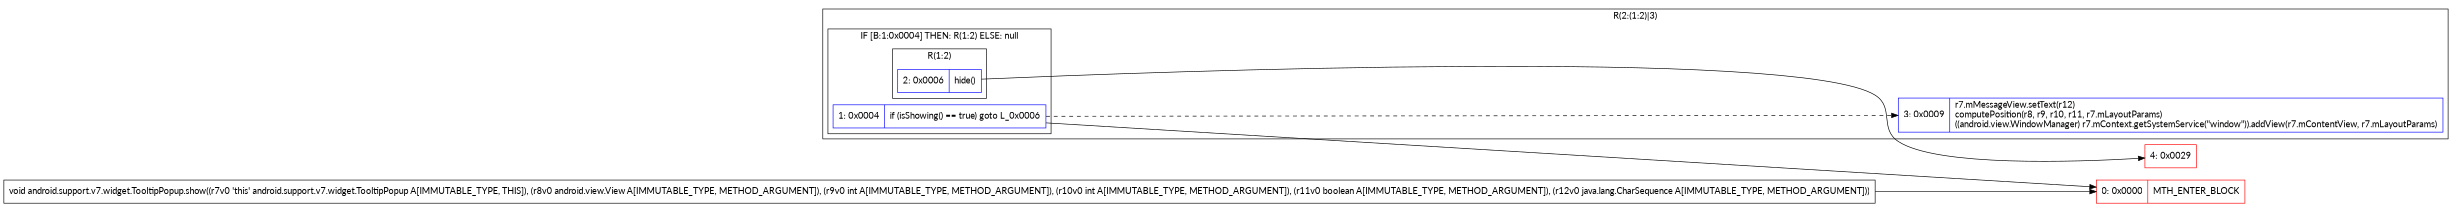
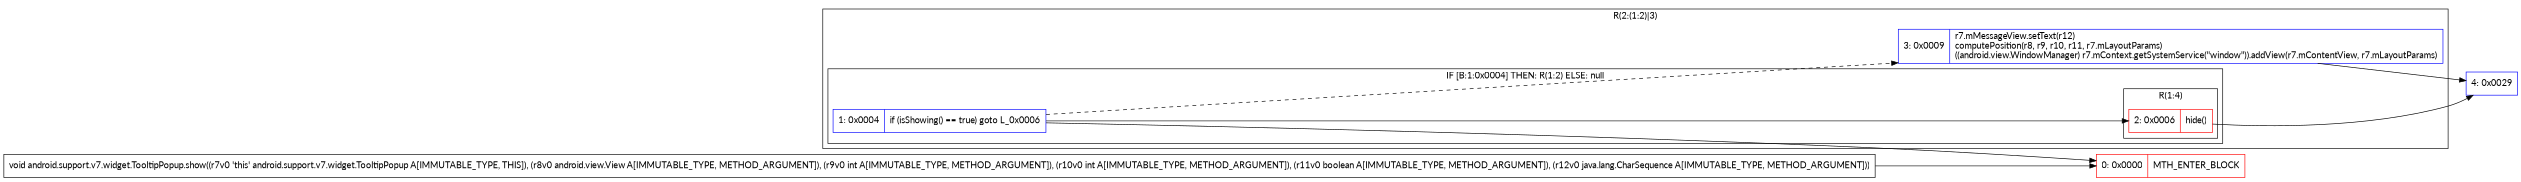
cluster "R(1:2)": label "R(1:2)" -> "R(1:4)"
edge "3: 0x0009" -> "4: 0x0029": added
node "2: 0x0006": color blue -> red
edge "1: 0x0004" -> "2: 0x0006": added
node "4: 0x0029": color red -> blue
